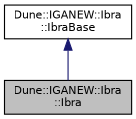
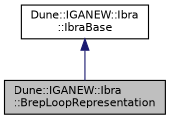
node "Dune::IGANEW::Ibra ::Ibra": label "Dune::IGANEW::Ibra ::Ibra" -> "Dune::IGANEW::Ibra ::BrepLoopRepresentation"
